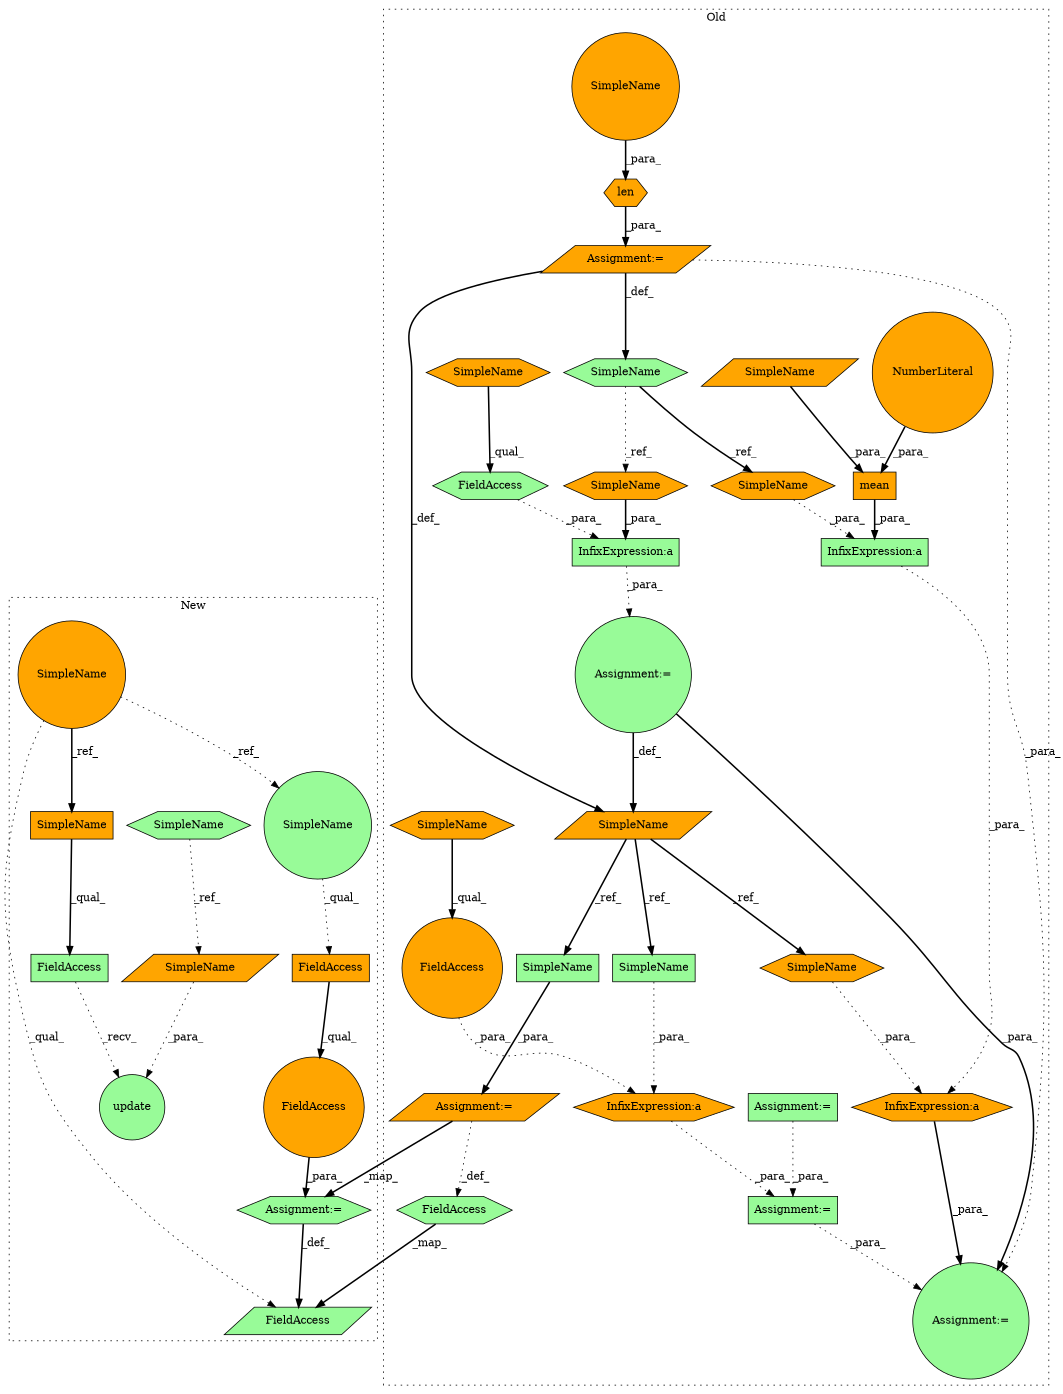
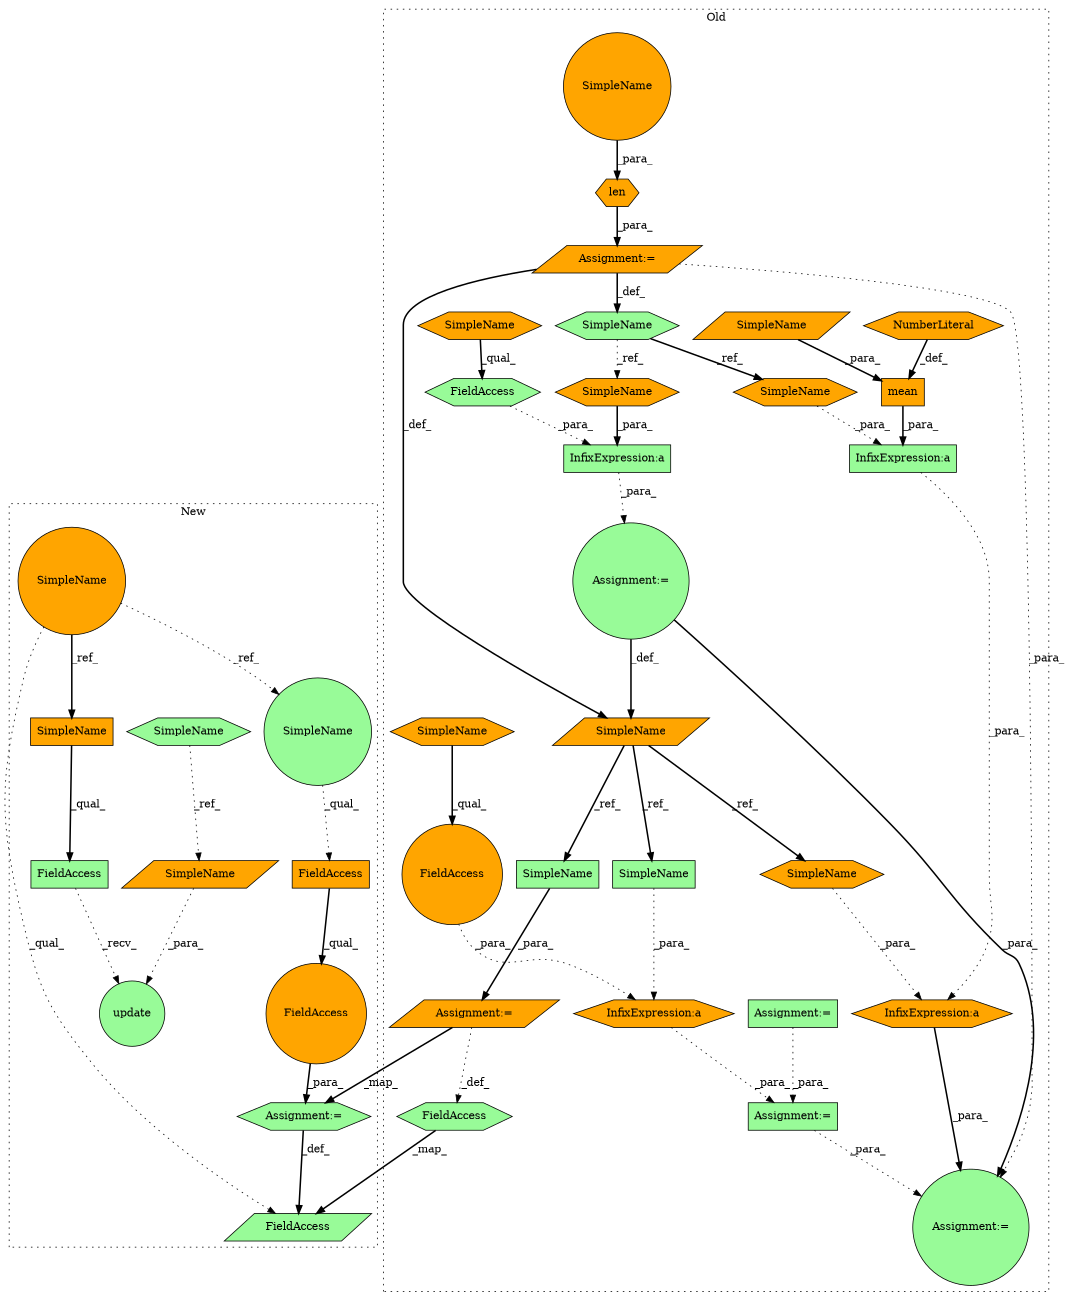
node "NumberLiteral": shape circle -> hexagon
edge "NumberLiteral" -> "mean": label "_para_" -> "_def_"
